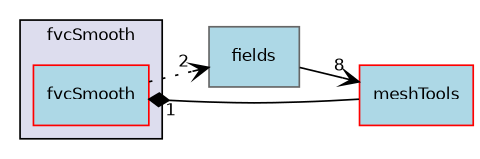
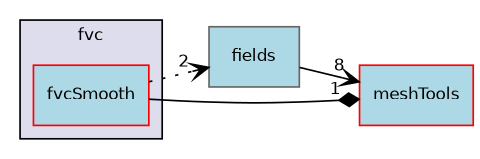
cluster "fvcSmooth": label "fvcSmooth" -> "fvc"
edge "meshTools" -> "fvcSmooth": reversed
